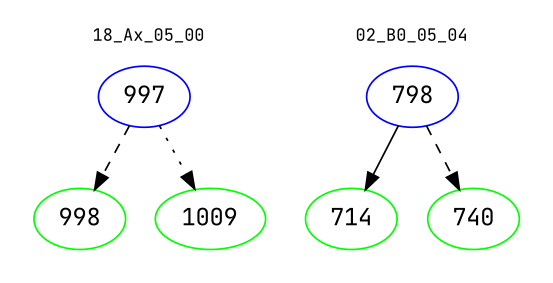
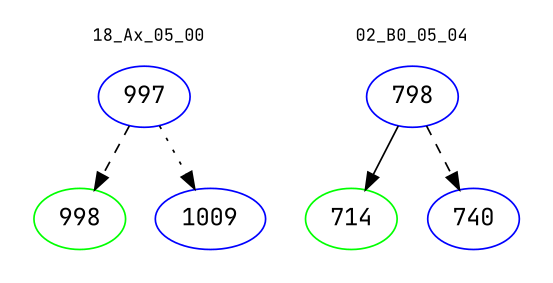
node "1009": color green -> blue
node "740": color green -> blue
